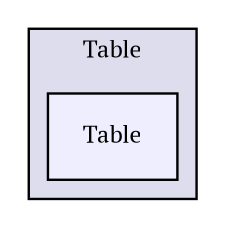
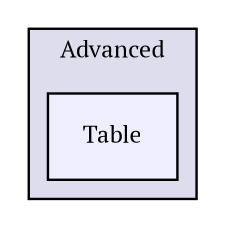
cluster "Table": label "Table" -> "Advanced"
